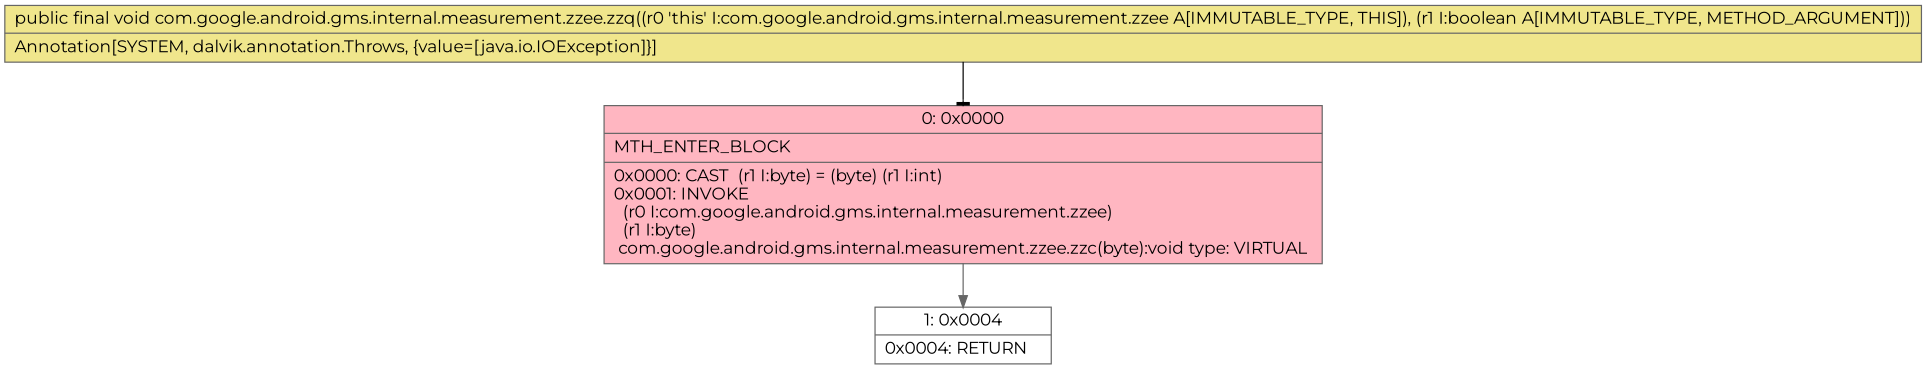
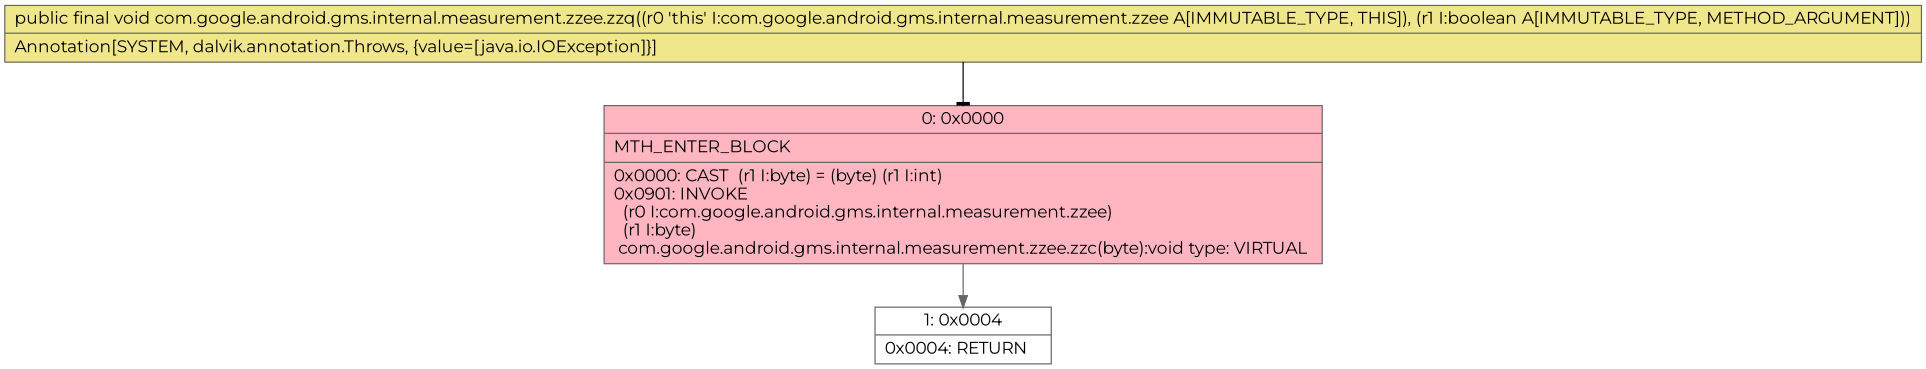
node "0: 0x0000": text "0x0001: INVOKE" -> "0x0901: INVOKE"
